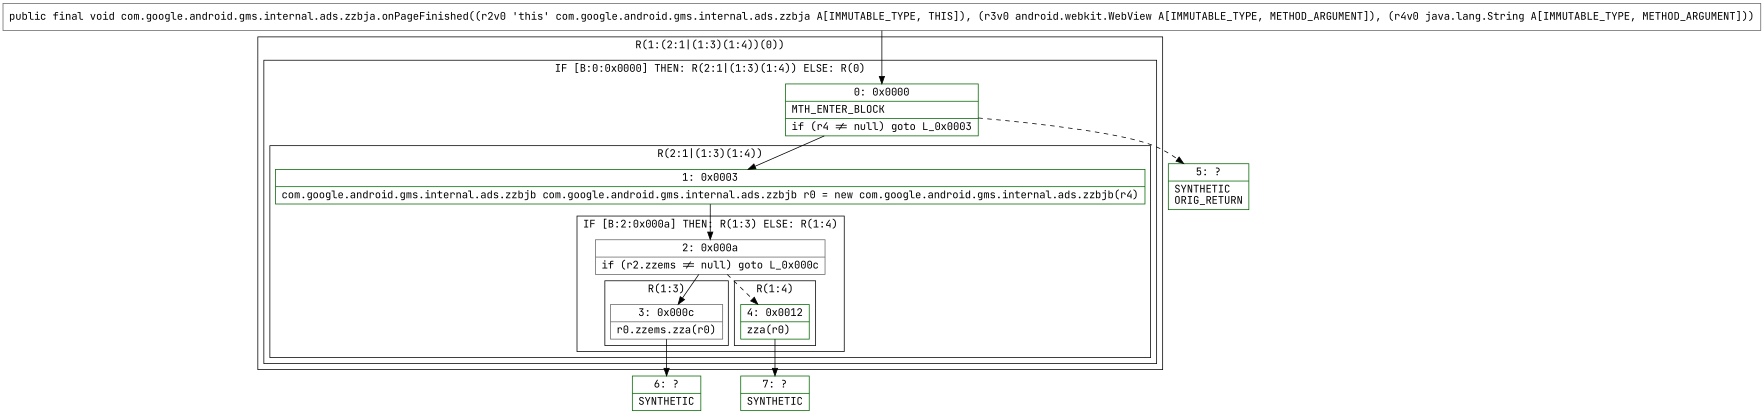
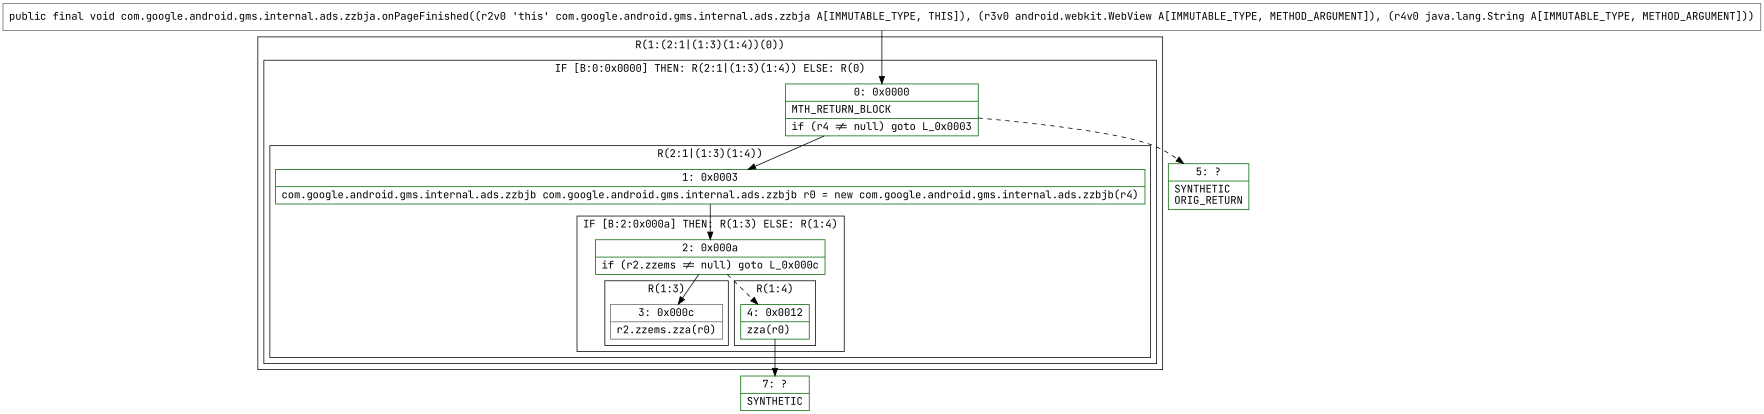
node "0: 0x0000": text "MTH_ENTER_BLOCK" -> "MTH_RETURN_BLOCK"
node "2: 0x000a": color gray40 -> darkgreen
node "3: 0x000c": text "r0.zzems.zza(r0)" -> "r2.zzems.zza(r0)"
node "6: ?": removed
